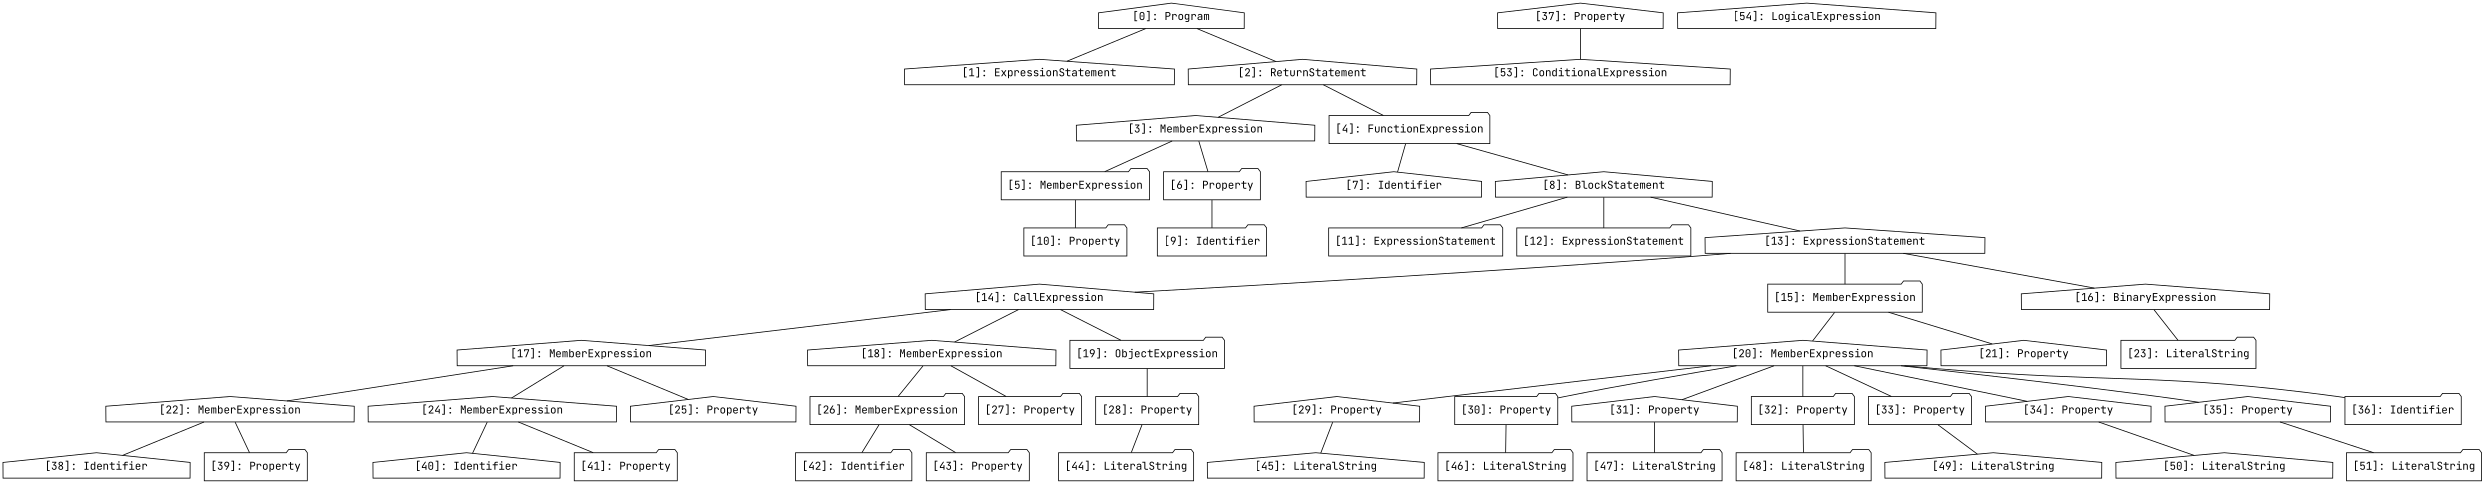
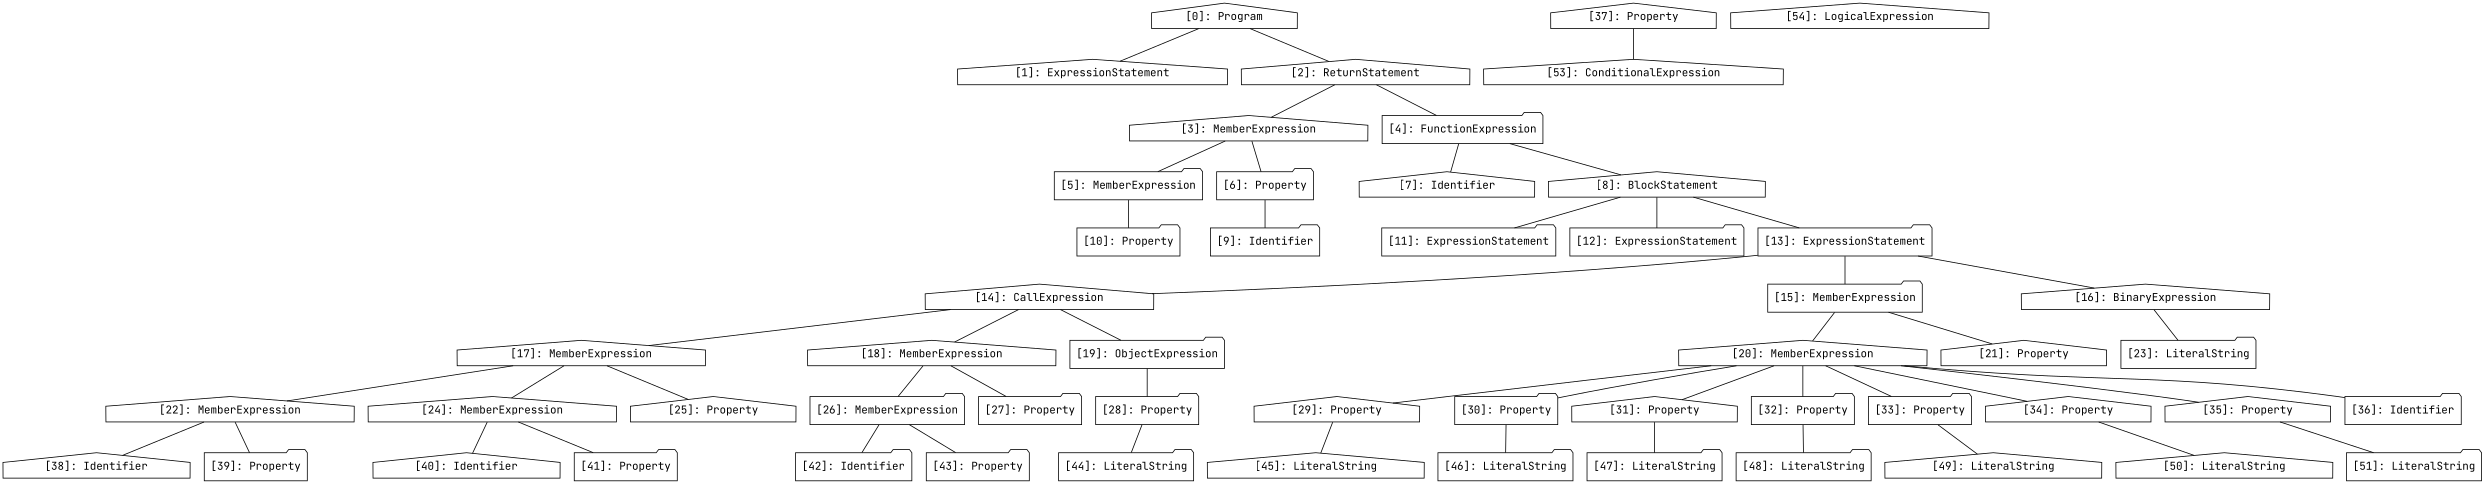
node "[13]: ExpressionStatement": shape house -> folder
